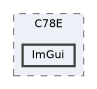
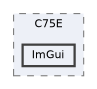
cluster "C78E": label "C78E" -> "C75E"
